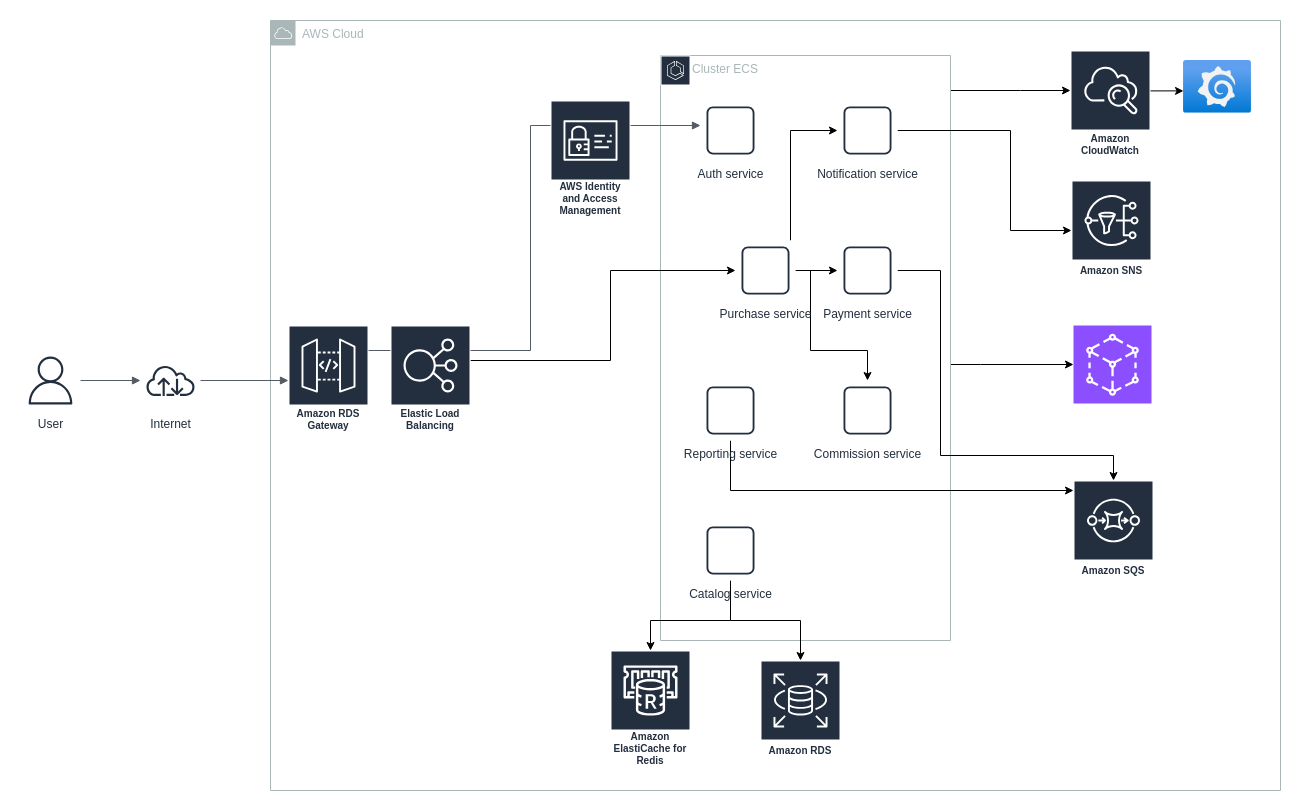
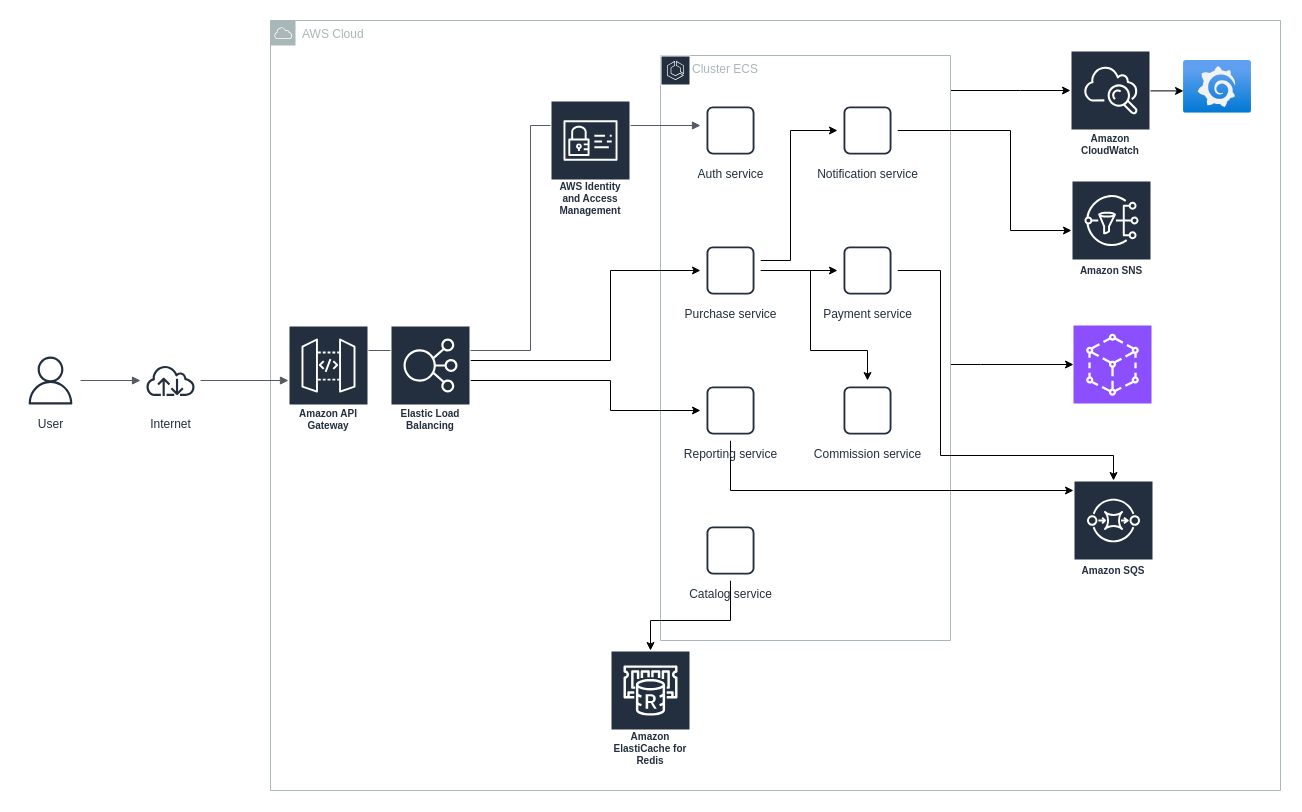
node "Purchase service": moved (766, 271) -> (731, 271)
edge "Elastic Load Balancing" -> "Reporting service": added
node "Amazon RDS Gateway": label "Amazon RDS Gateway" -> "Amazon API Gateway"
edge "Catalog service" -> "Amazon RDS": removed
node "Amazon RDS": removed
